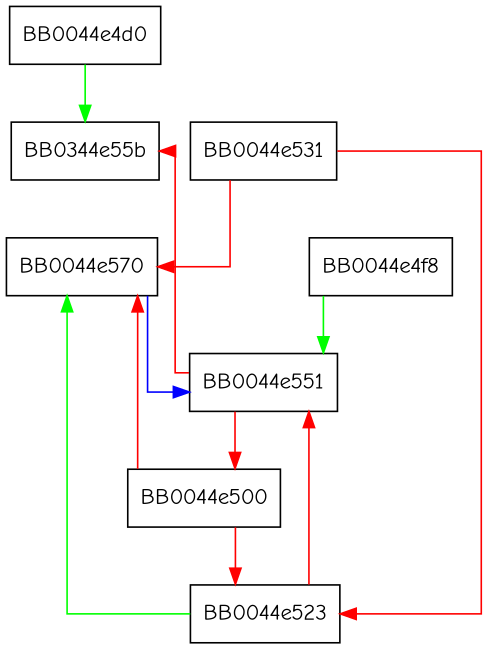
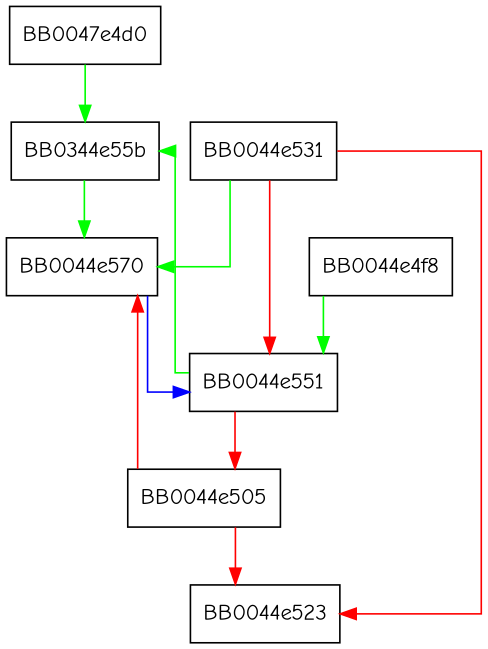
node "BB0044e4d0": label "BB0044e4d0" -> "BB0047e4d0"
edge "BB0044e531" -> "BB0044e570": color red -> green
edge "BB0044e551" -> "BB0344e55b": color red -> green
node "BB0044e500": label "BB0044e500" -> "BB0044e505"
edge "BB0044e523" -> "BB0044e551": now "BB0044e531" -> "BB0044e551"
edge "BB0044e523" -> "BB0044e570": now "BB0344e55b" -> "BB0044e570"
